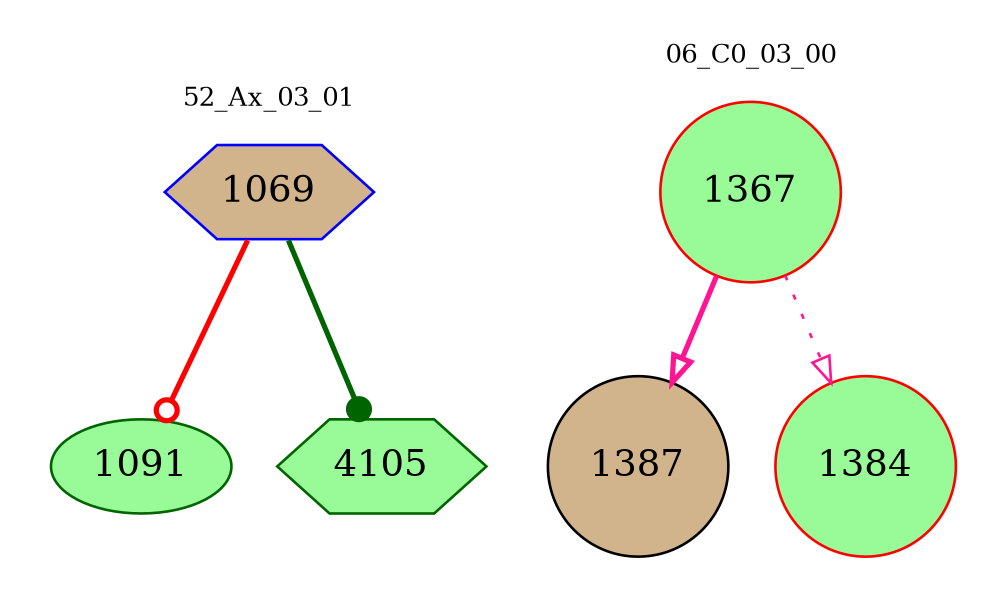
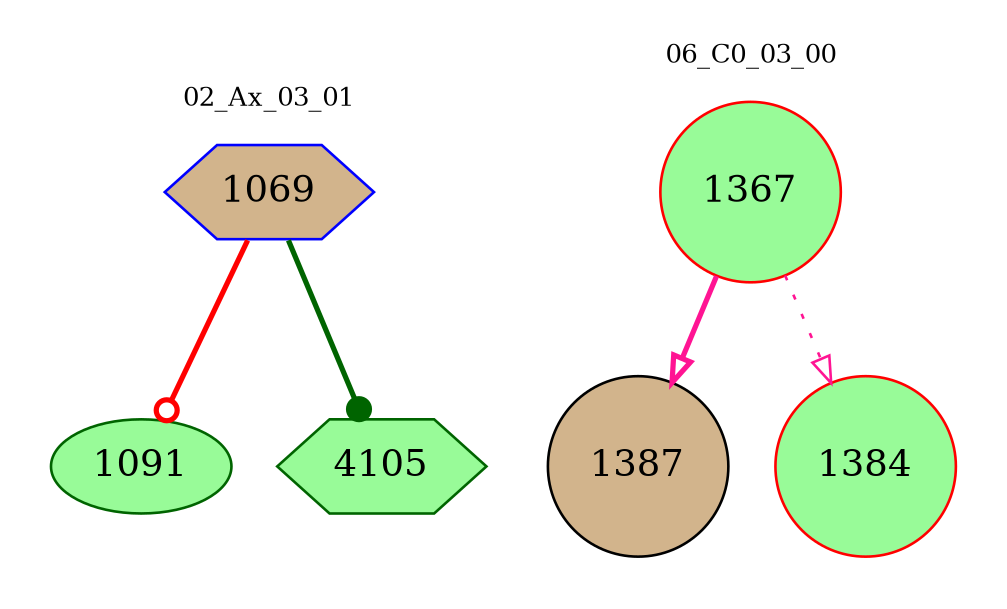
cluster "52_Ax_03_01": label "52_Ax_03_01" -> "02_Ax_03_01"
